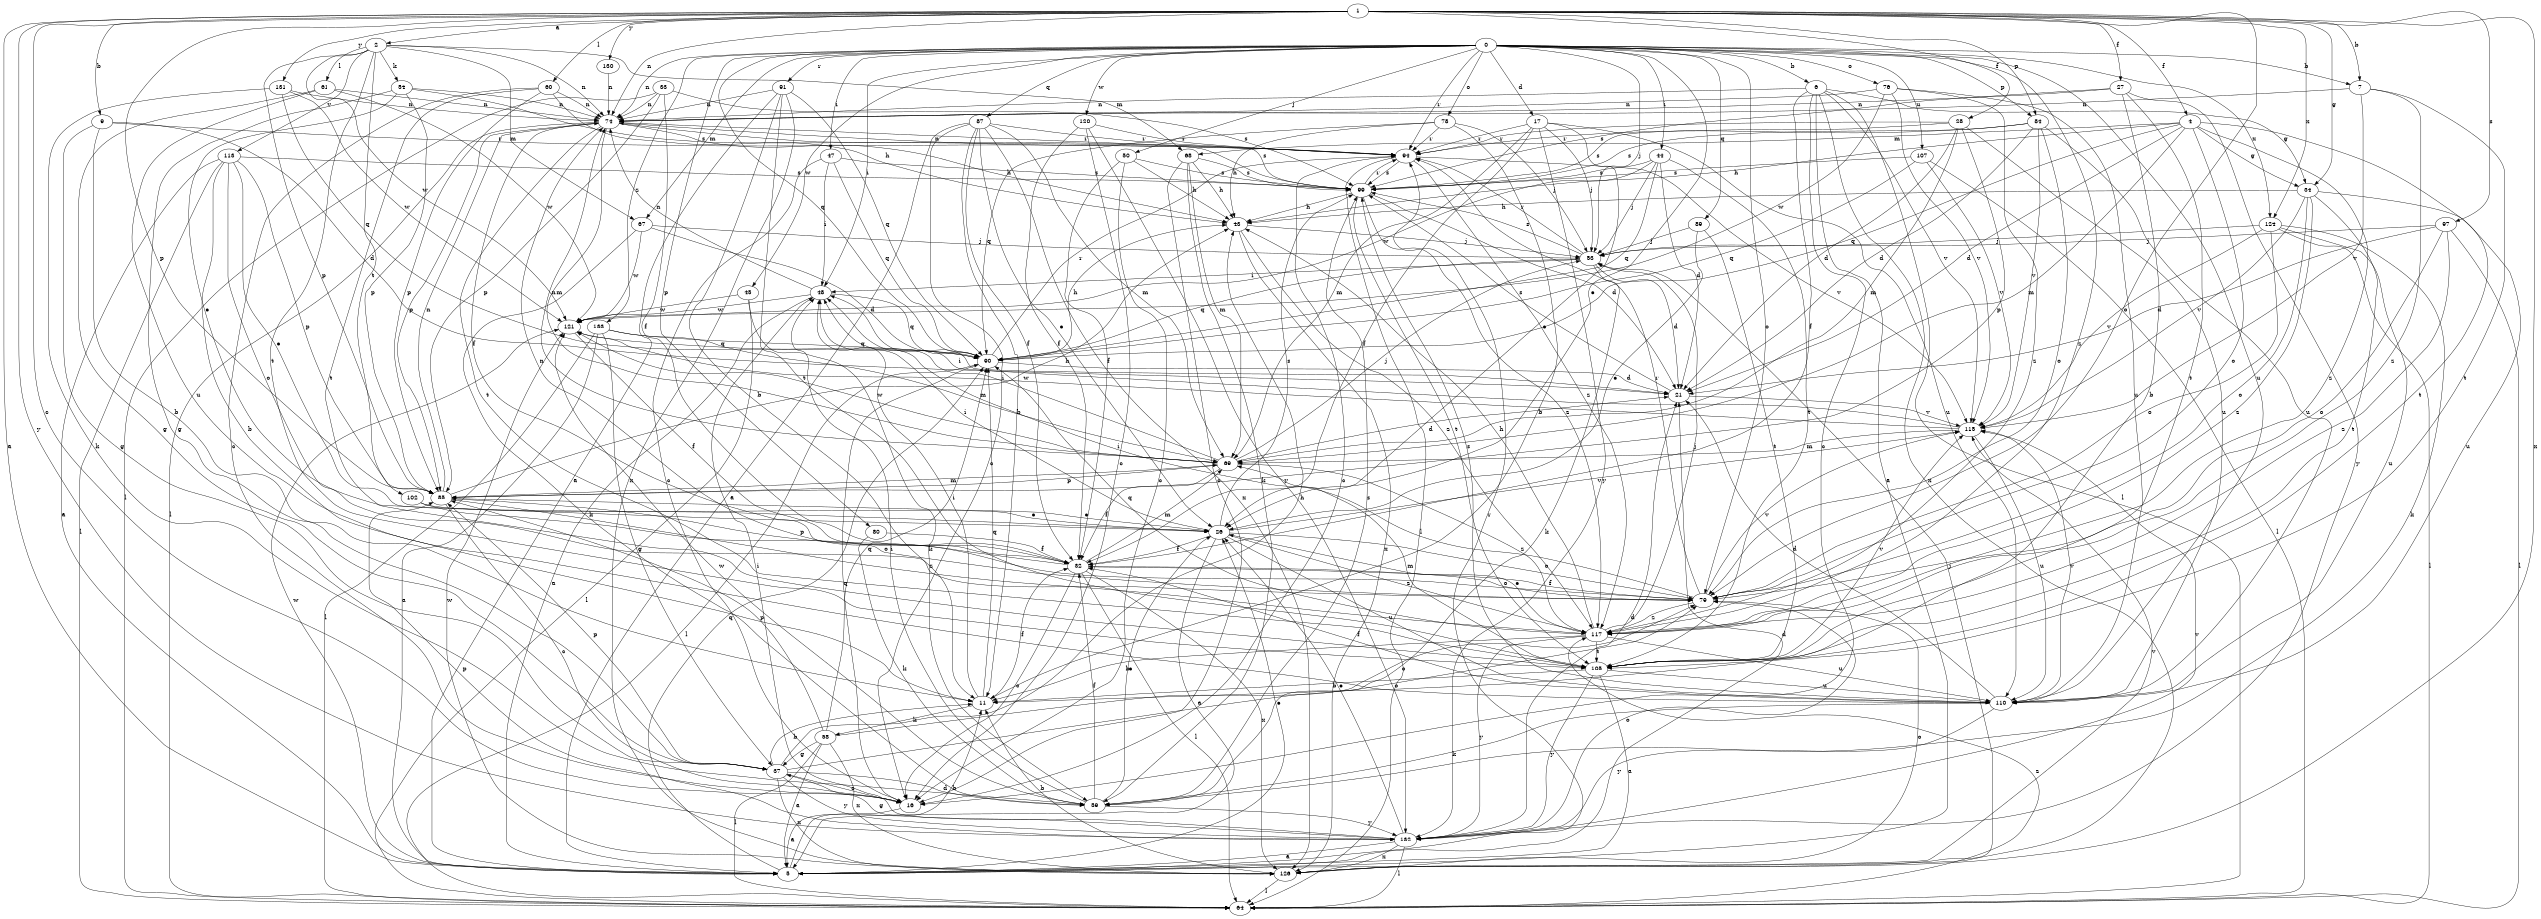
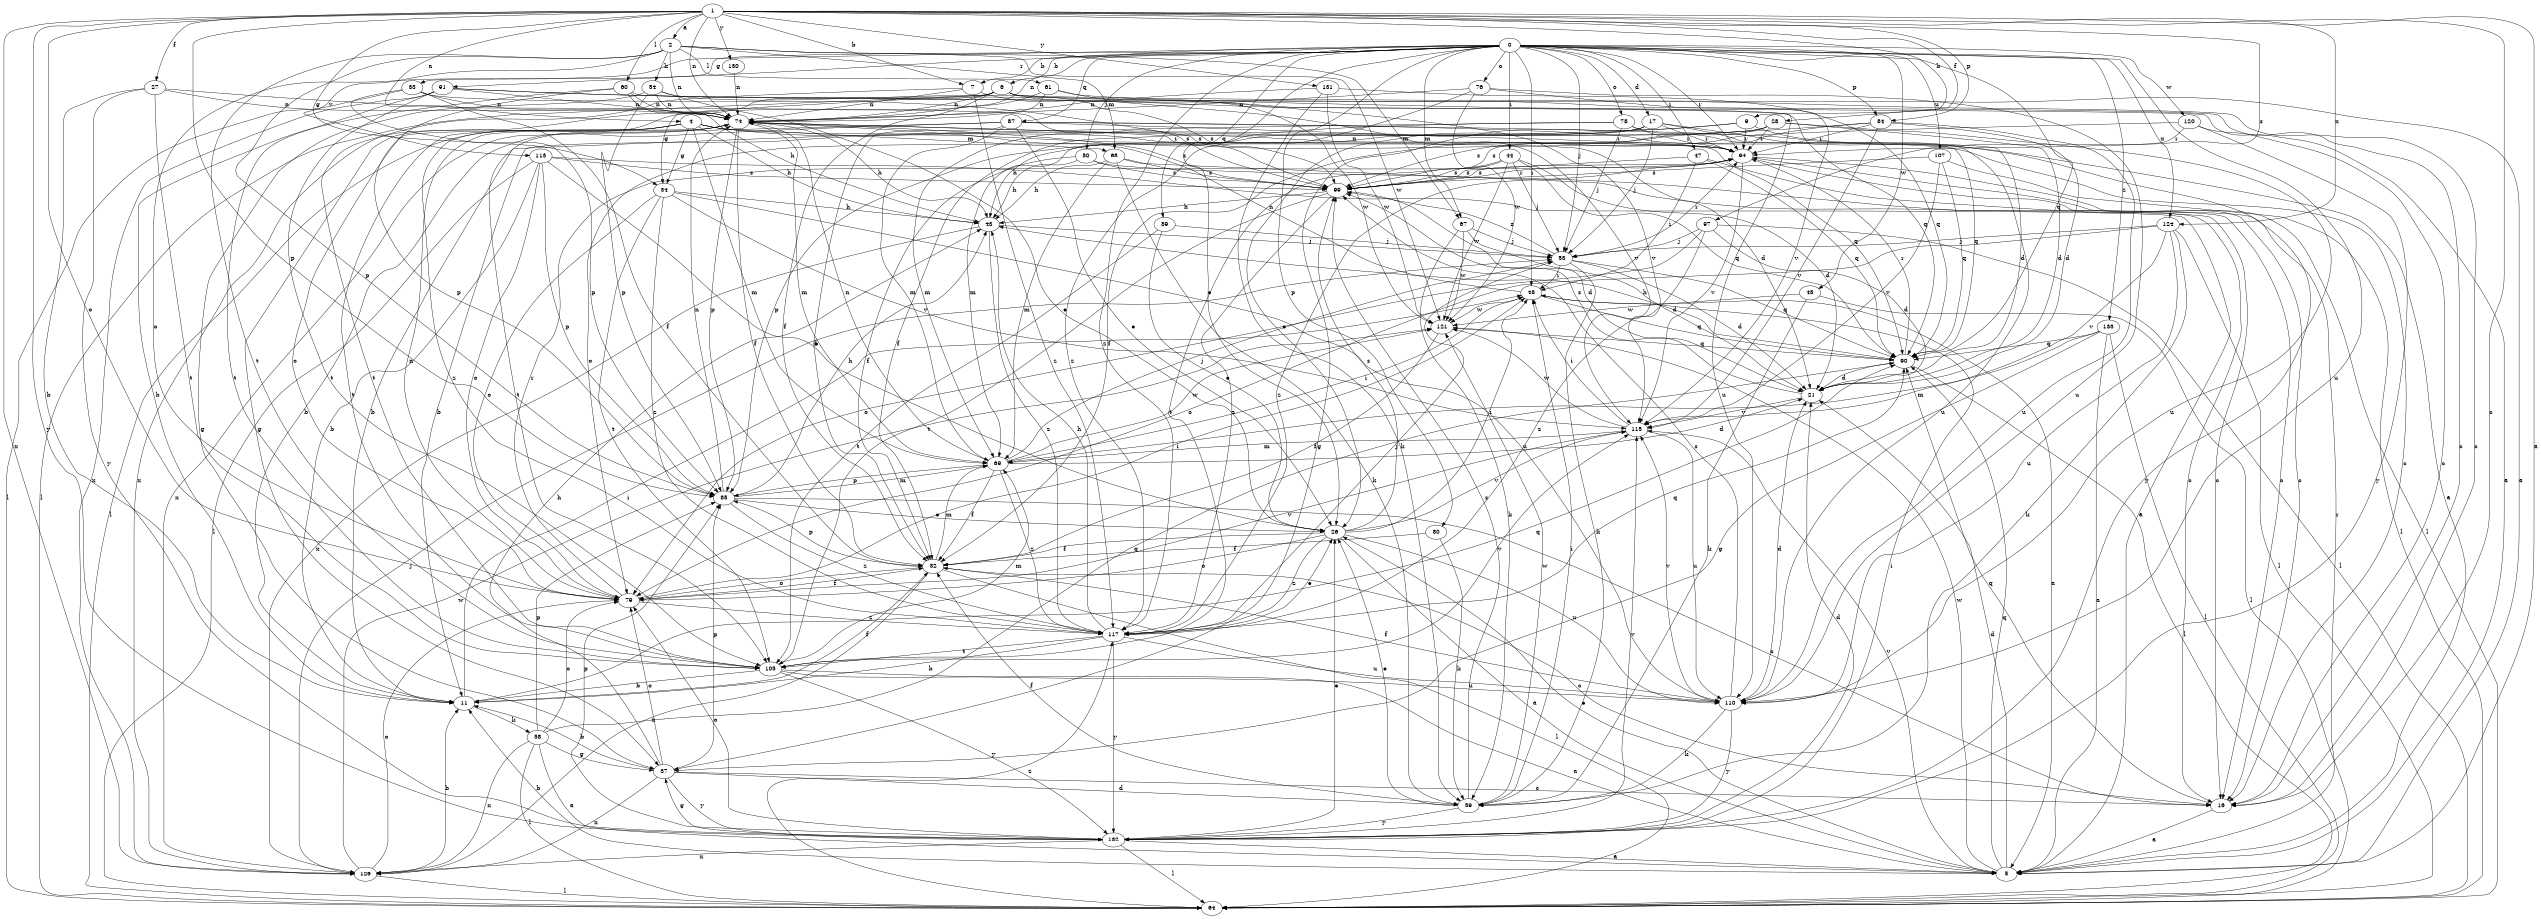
edge "0" -> "33": added, label "g"
edge "1" -> "4": label "f" -> "a"
node "102": removed
